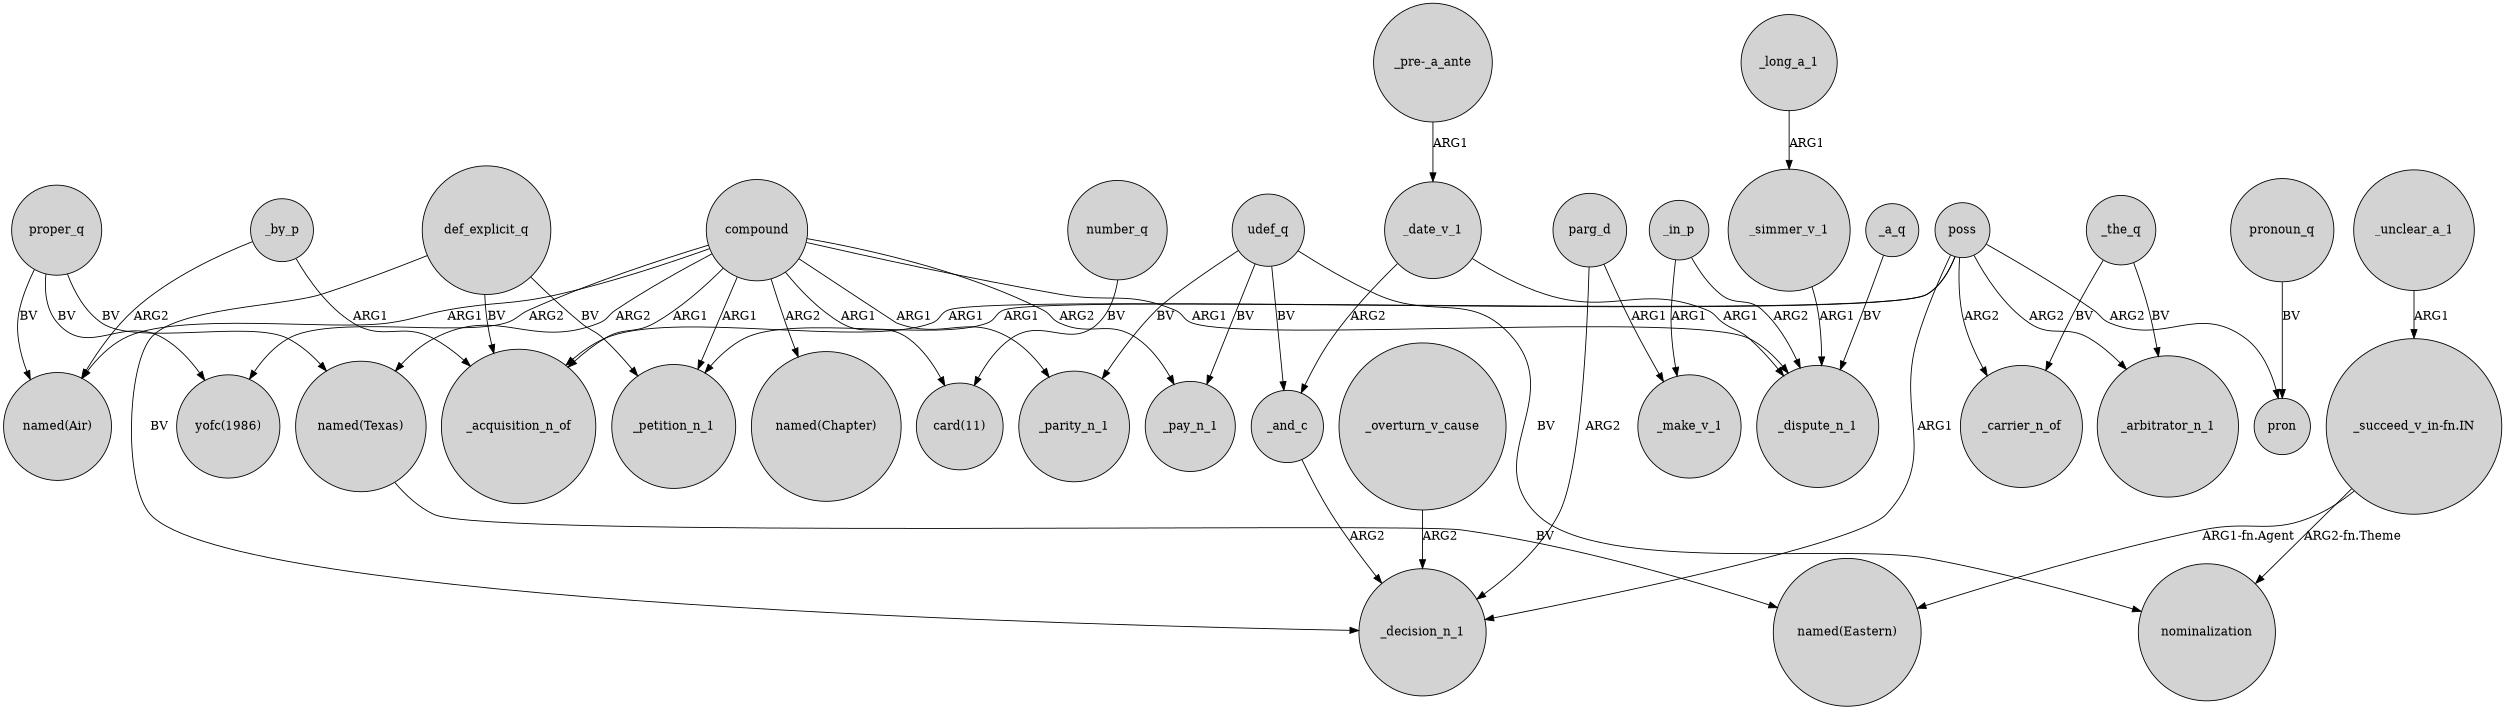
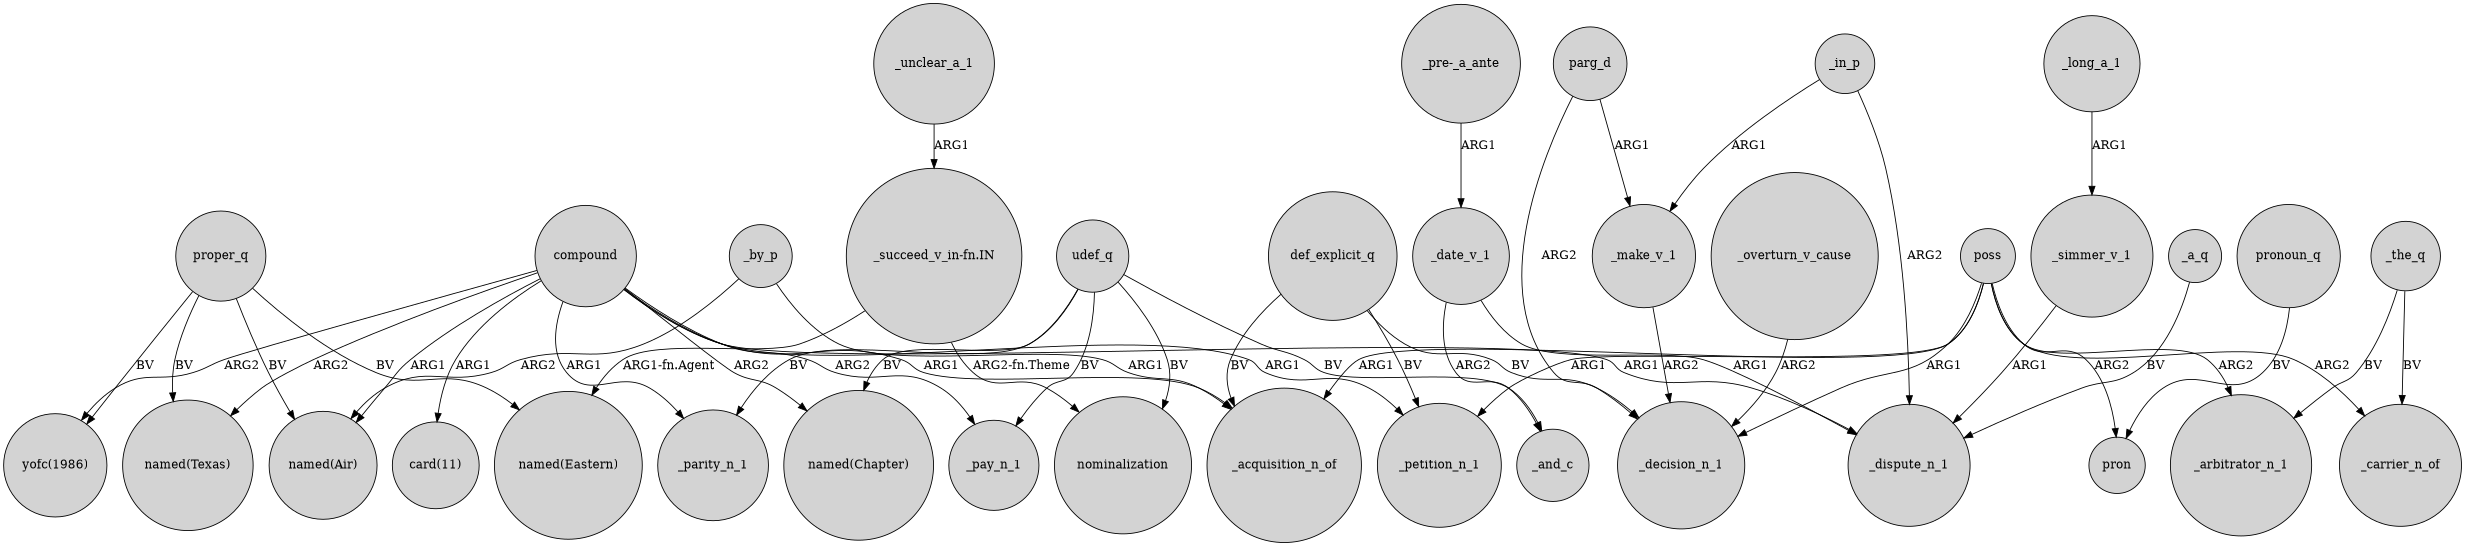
node "number_q": removed
edge "udef_q" -> "named(Chapter)": added, label "BV"
edge "_and_c" -> "_decision_n_1": now "_make_v_1" -> "_decision_n_1"
edge "named(Texas)" -> "named(Eastern)": now "proper_q" -> "named(Eastern)"
